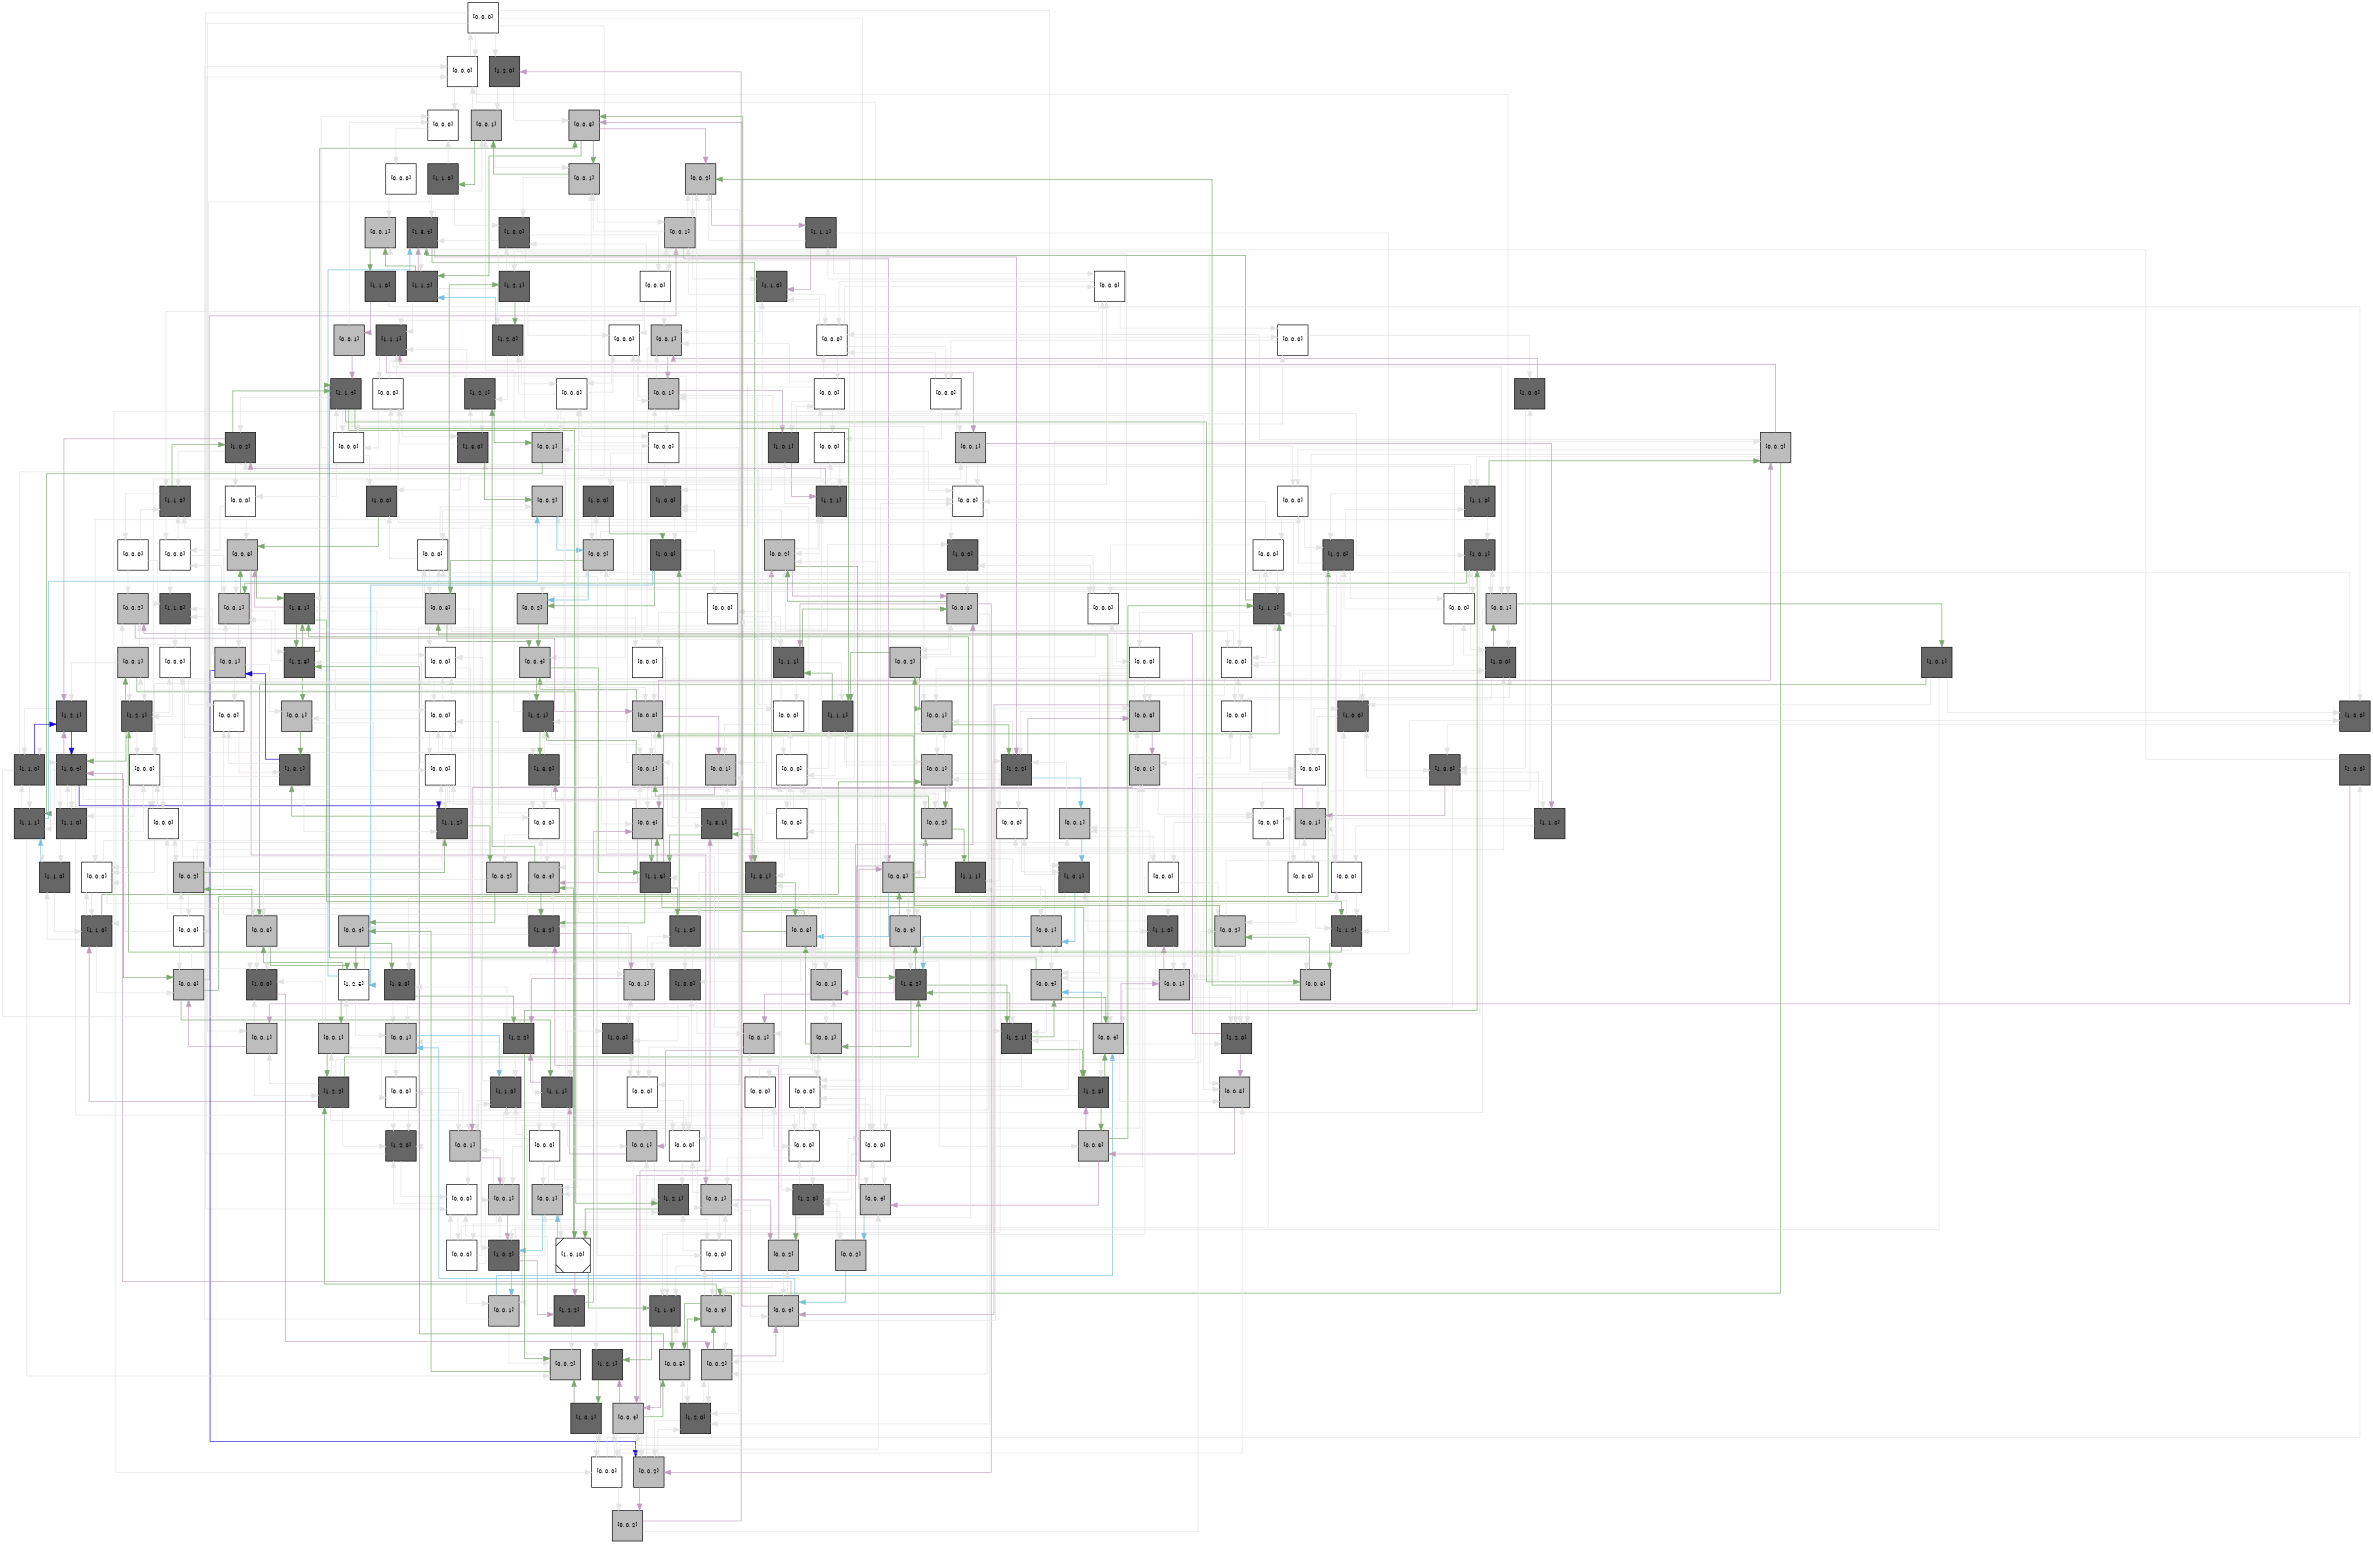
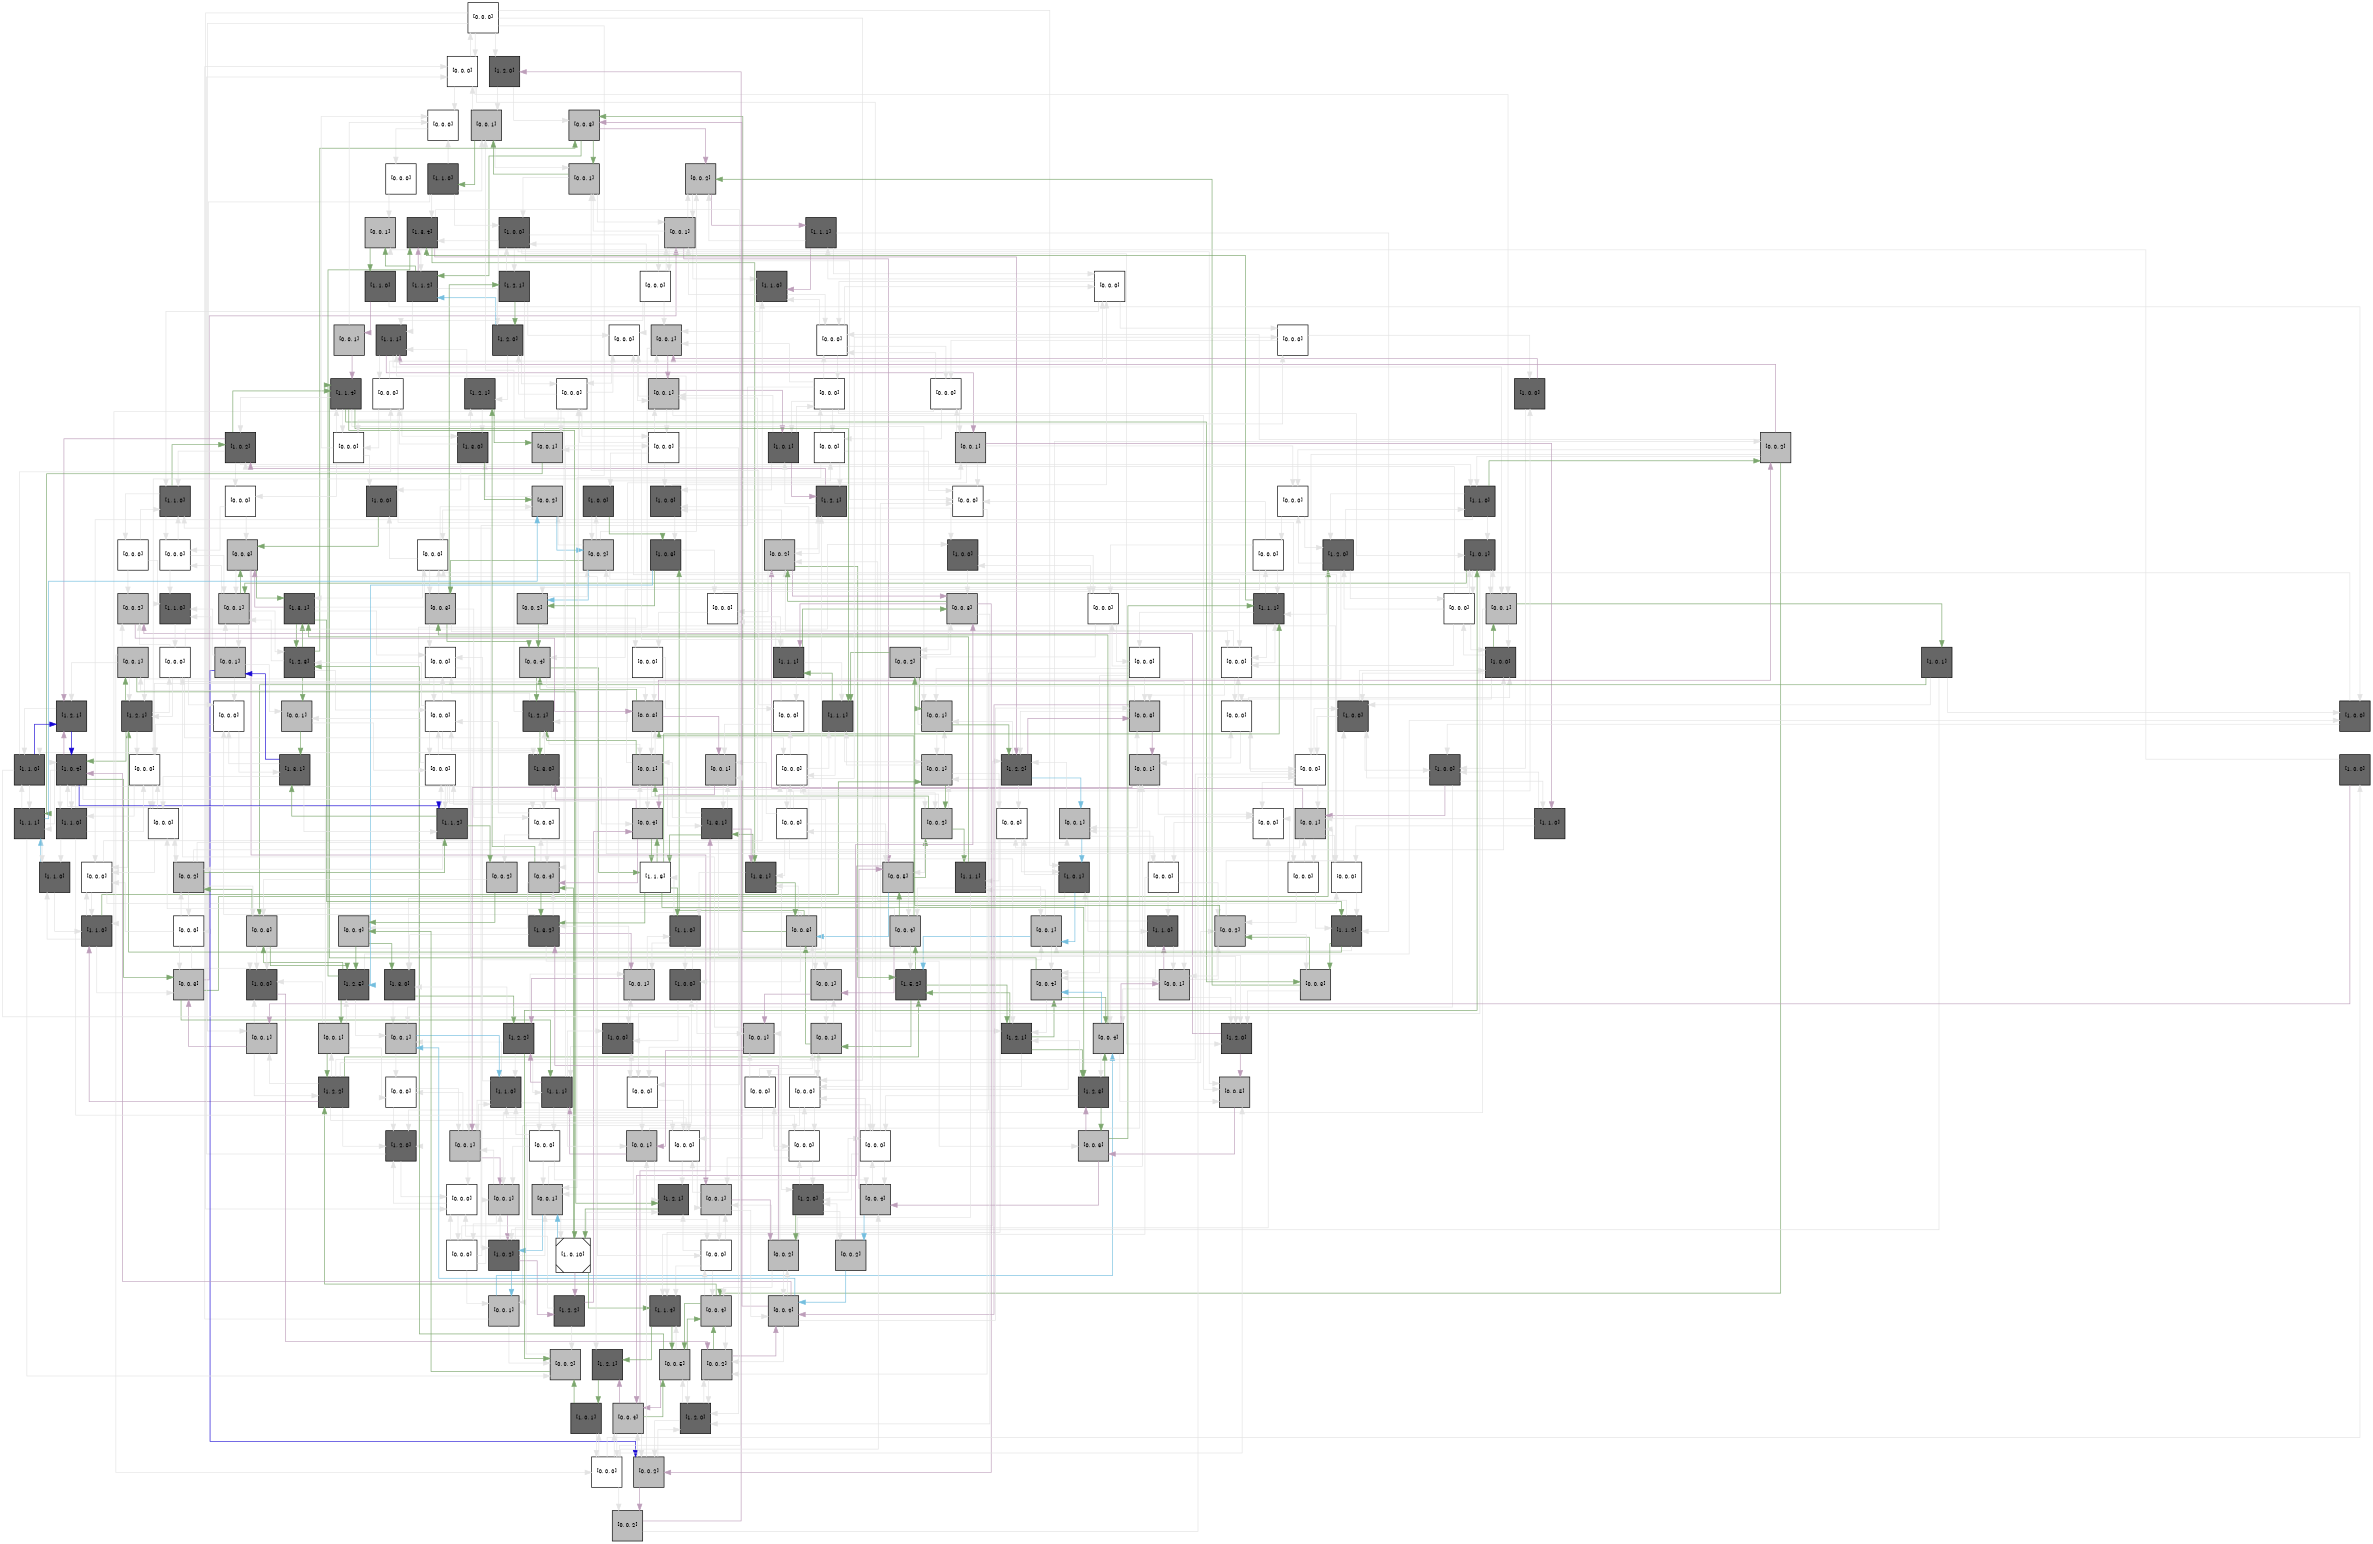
edge "[1, 2, 5]" -> "[1, 3, 4]": color #75bfdf -> #7ca76e
node "[1, 1, 6]": fillcolor #666666 -> #ffffff
node "[1, 2, 5]": fillcolor #ffffff -> #666666
